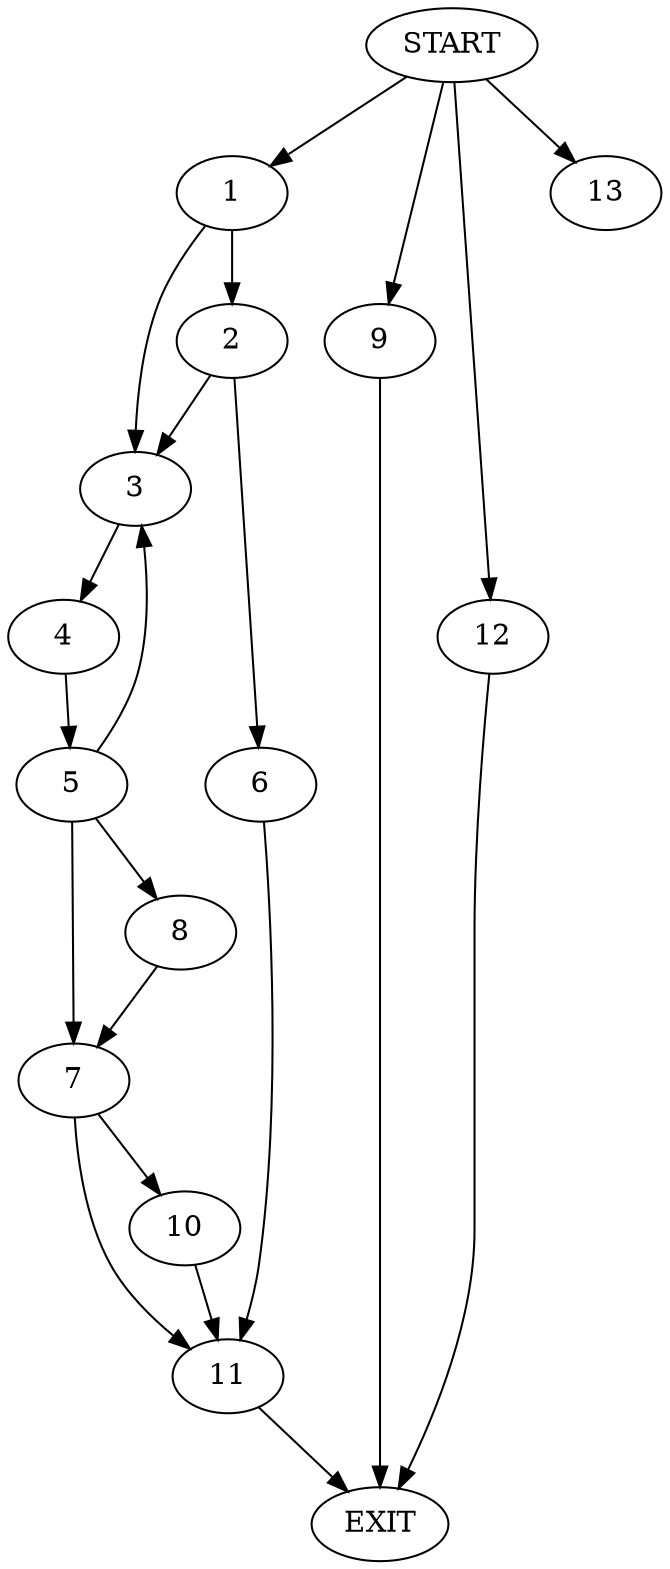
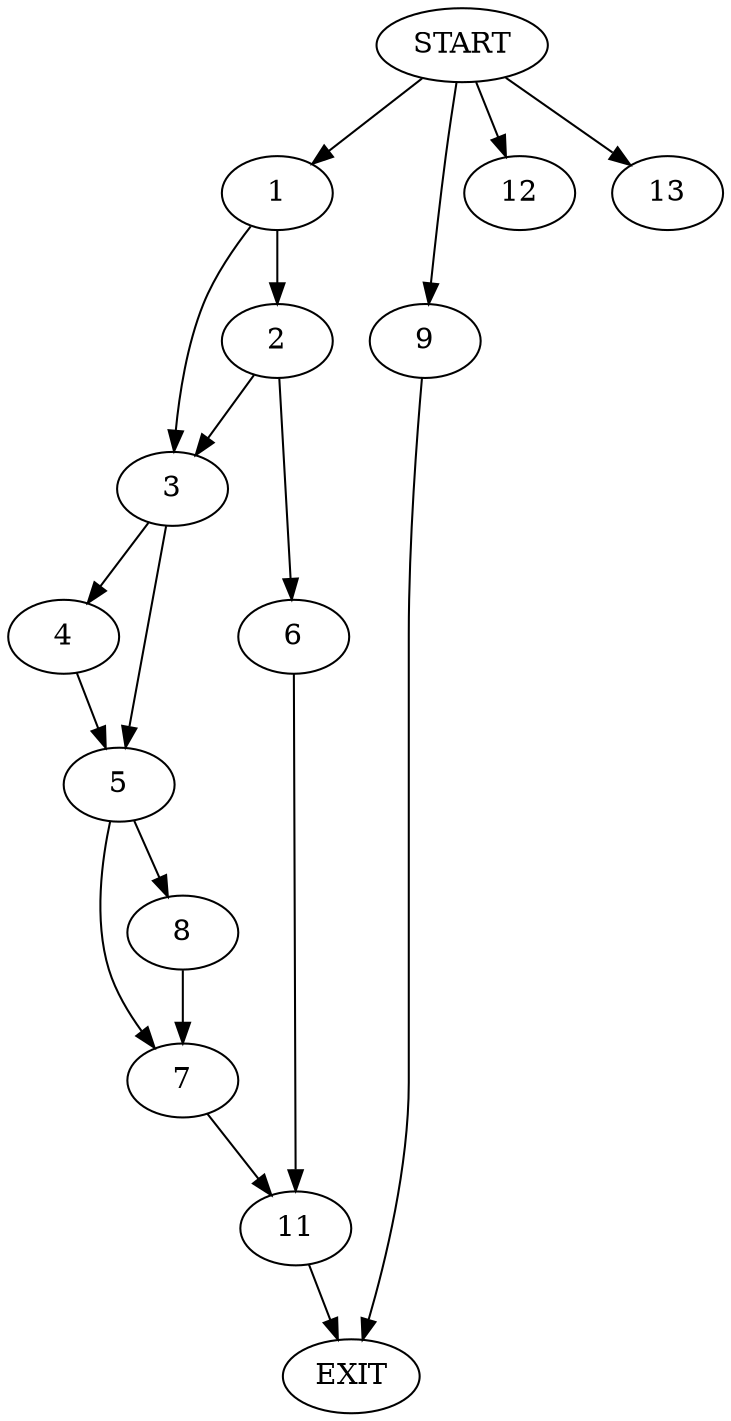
edge "5" -> "3": reversed
edge "12" -> "EXIT": removed
node "10": removed
